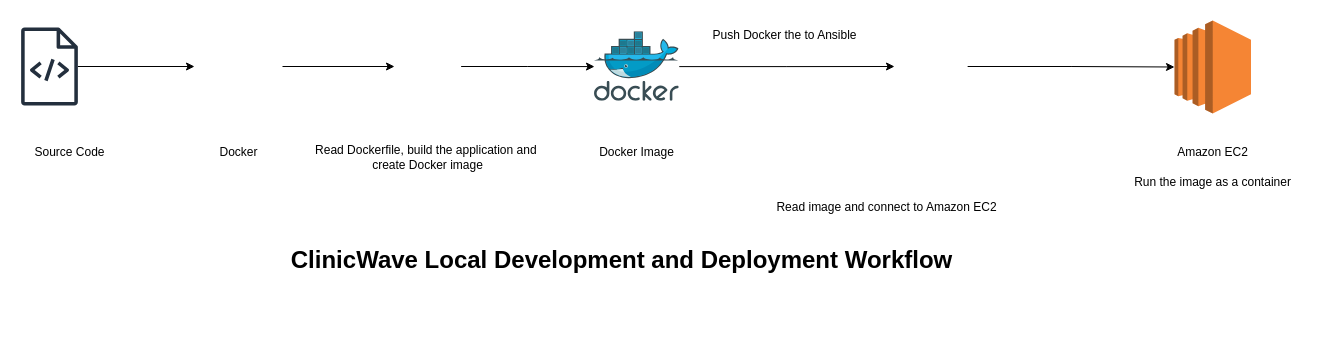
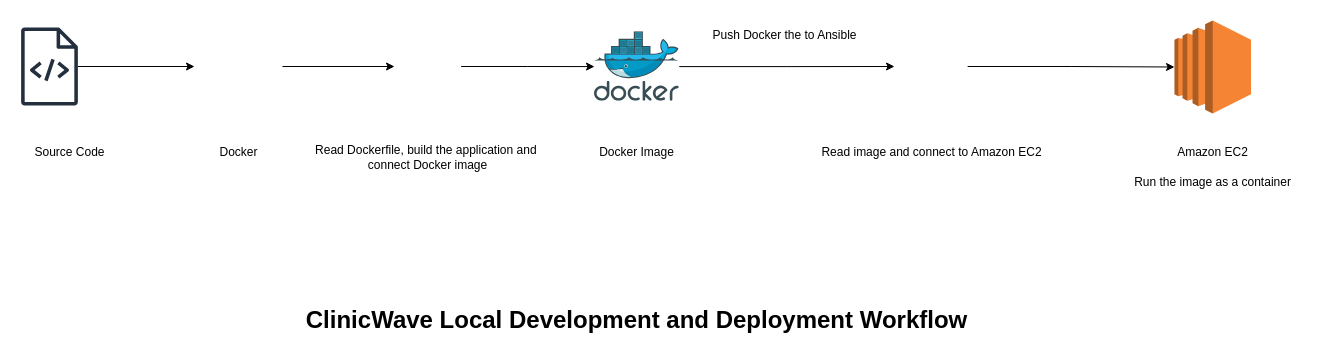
node "Read Dockerfile, build the application and create Docker image": label "Read Dockerfile, build the application and create Docker image" -> "Read Dockerfile, build the application and connect Docker image"
node "Read image and connect to Amazon EC2": moved (886, 208) -> (931, 153)
node "ClinicWave Local Development and Deployment Workflow": moved (622, 261) -> (637, 321)
